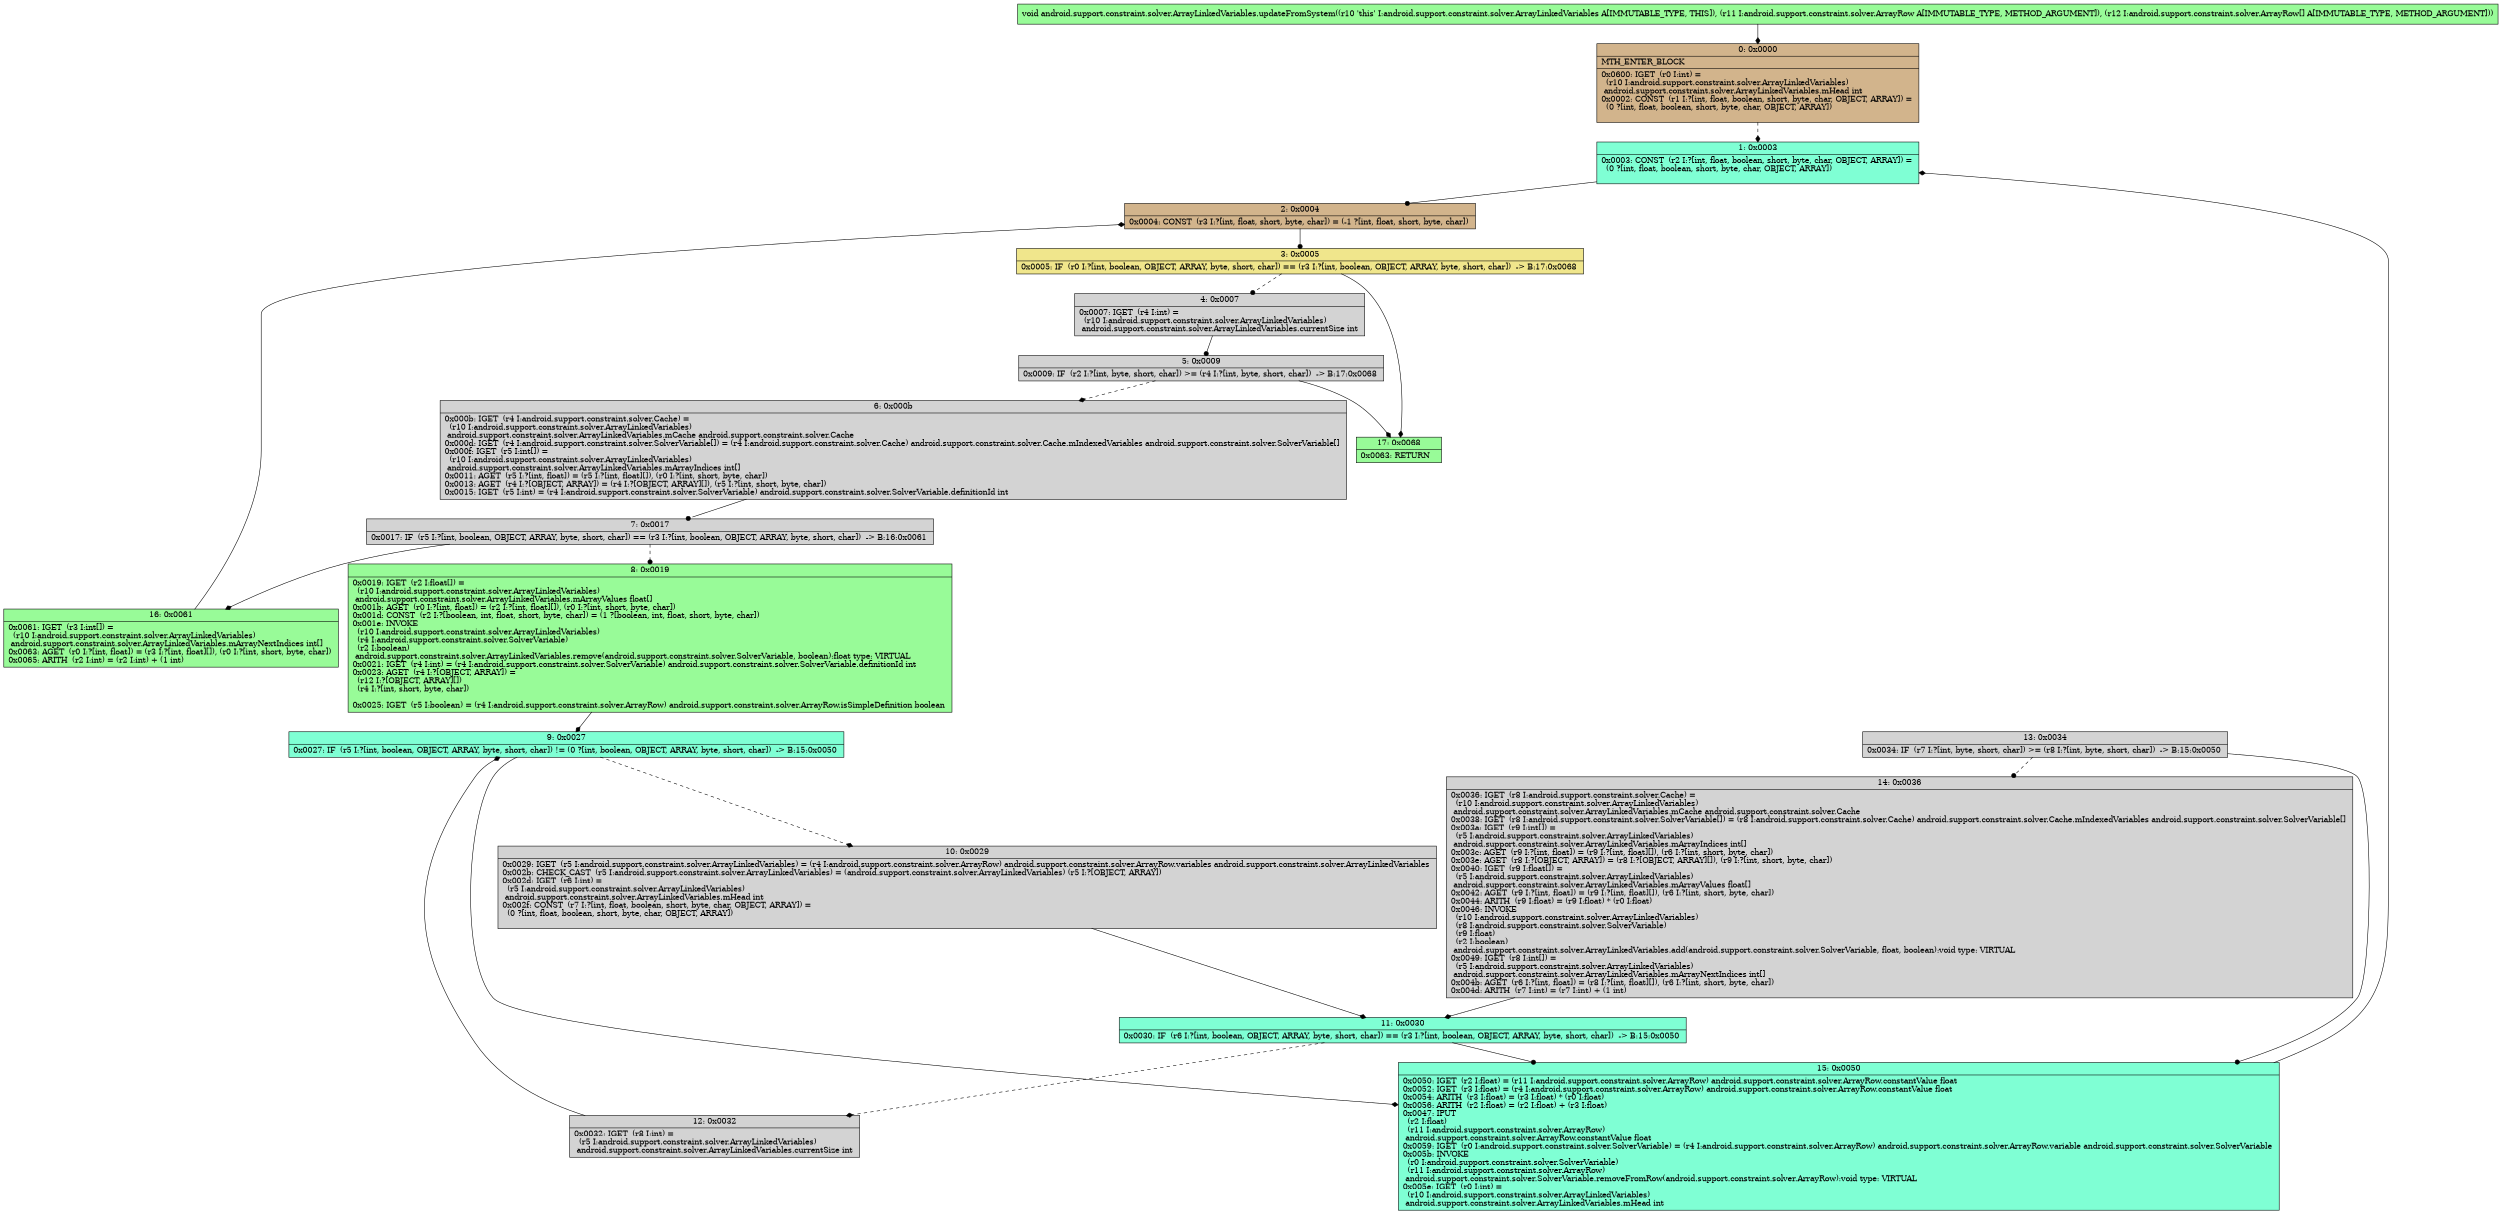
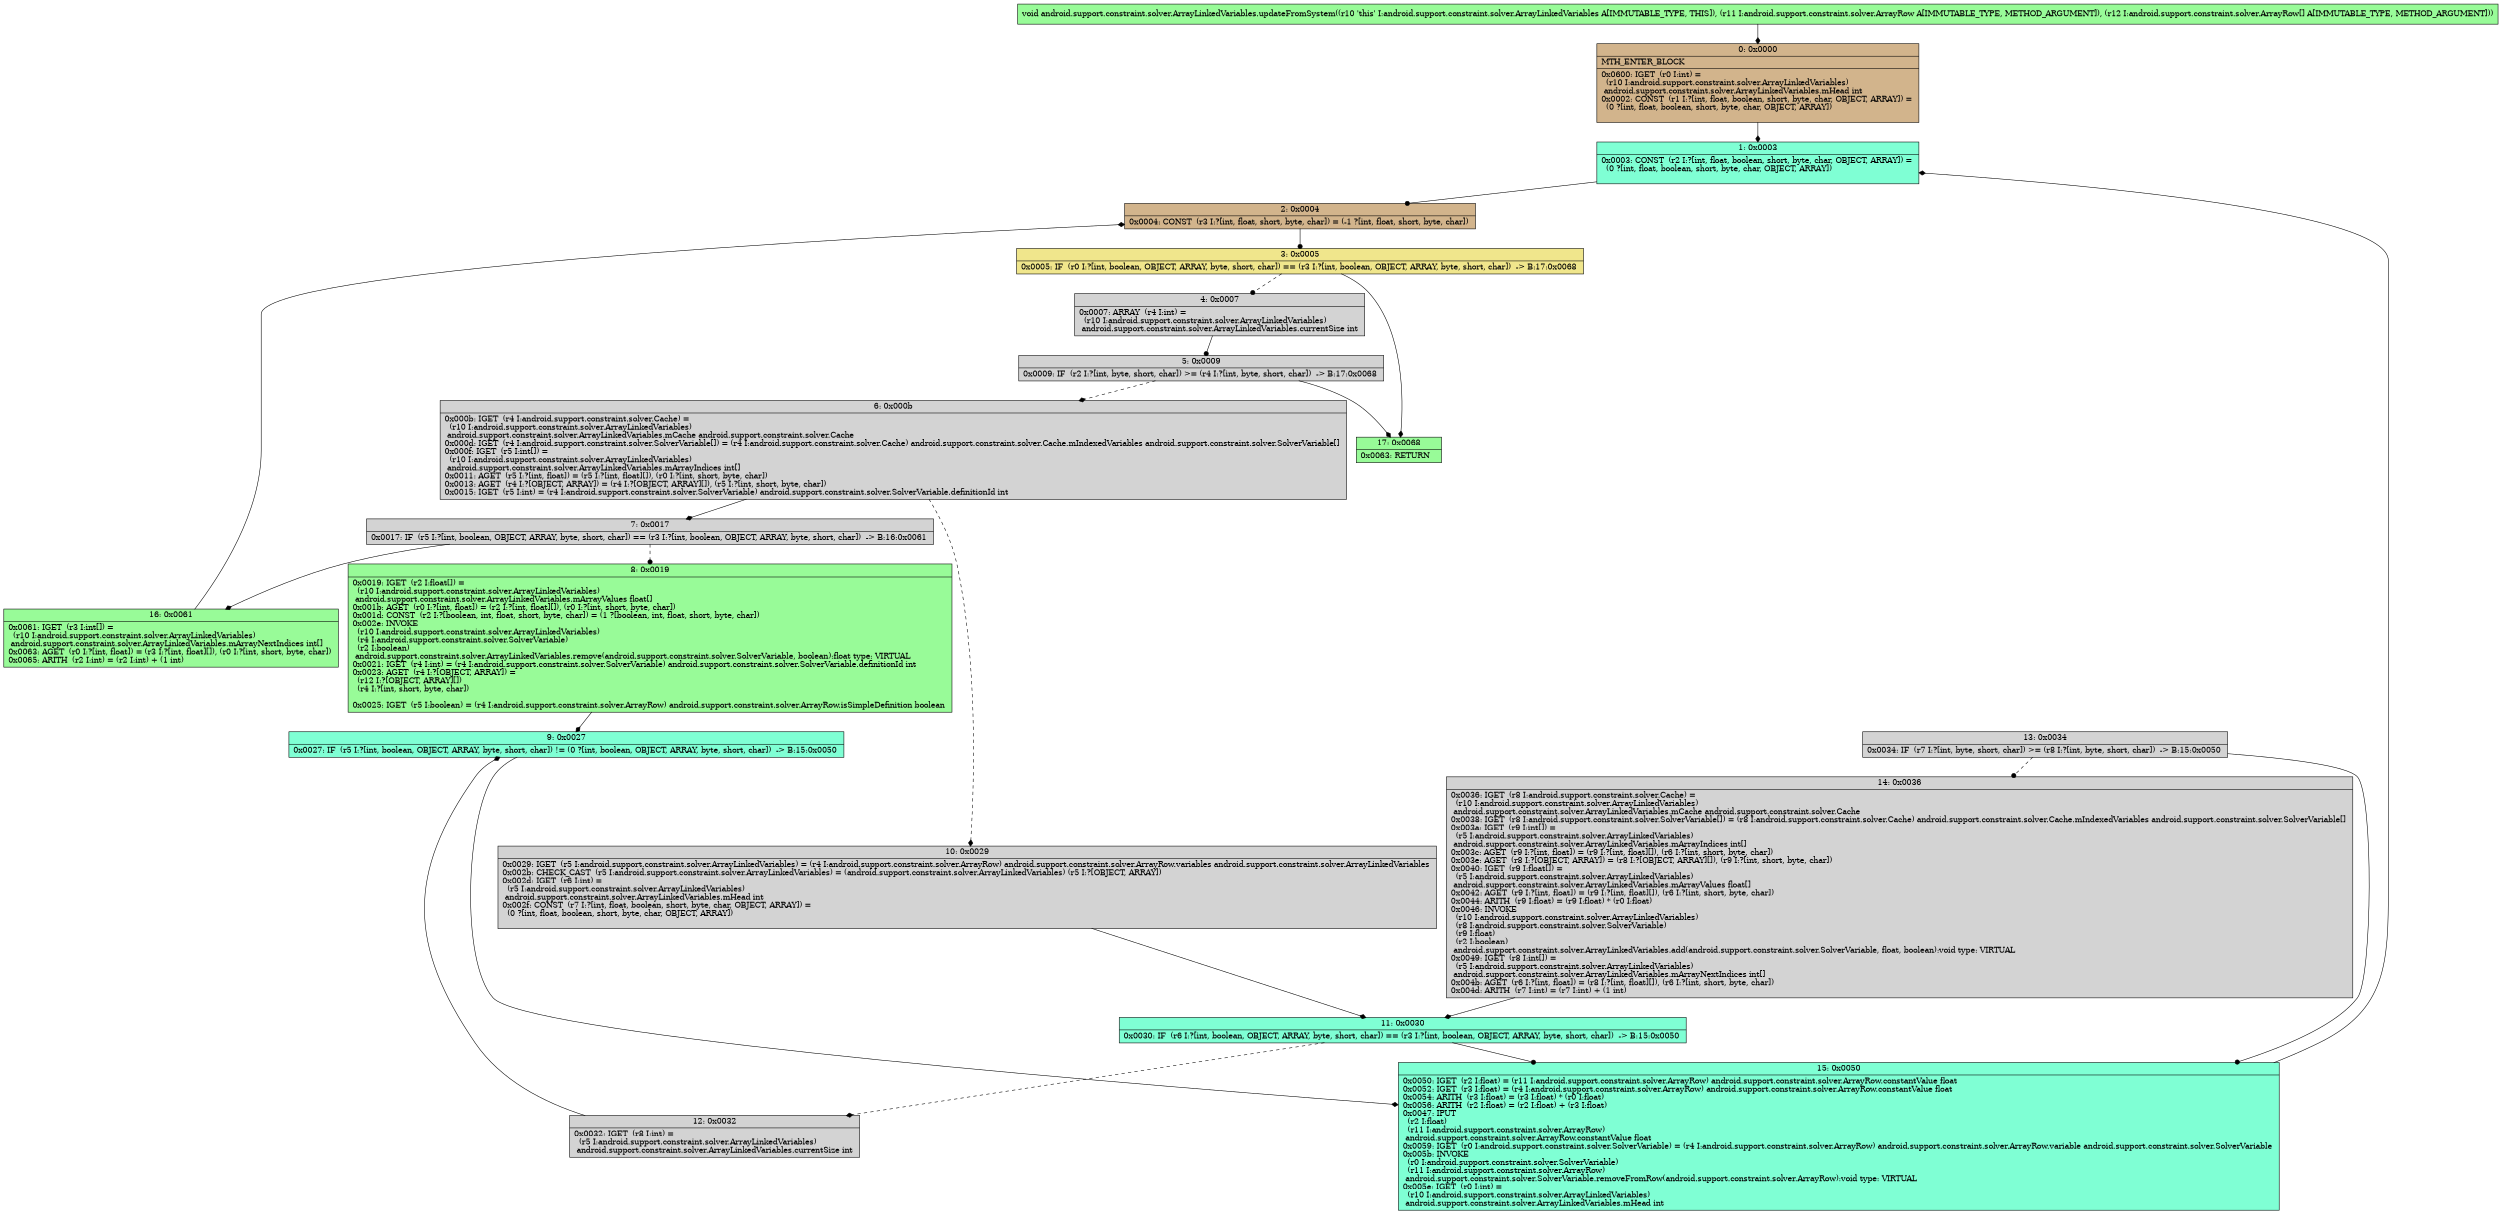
edge "0: 0x0000" -> "1: 0x0003": style dashed -> solid
node "4: 0x0007": text "0x0007: IGET  (r4 I:int) =" -> "0x0007: ARRAY  (r4 I:int) ="
edge "6: 0x000b" -> "7: 0x0017": arrowhead dot -> diamond
node "8: 0x0019": text "0x001e: INVOKE" -> "0x002e: INVOKE"
edge "9: 0x0027" -> "10: 0x0029": now "6: 0x000b" -> "10: 0x0029"
